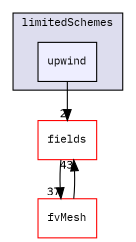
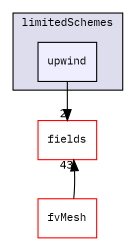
edge "fields" -> "fvMesh": removed
